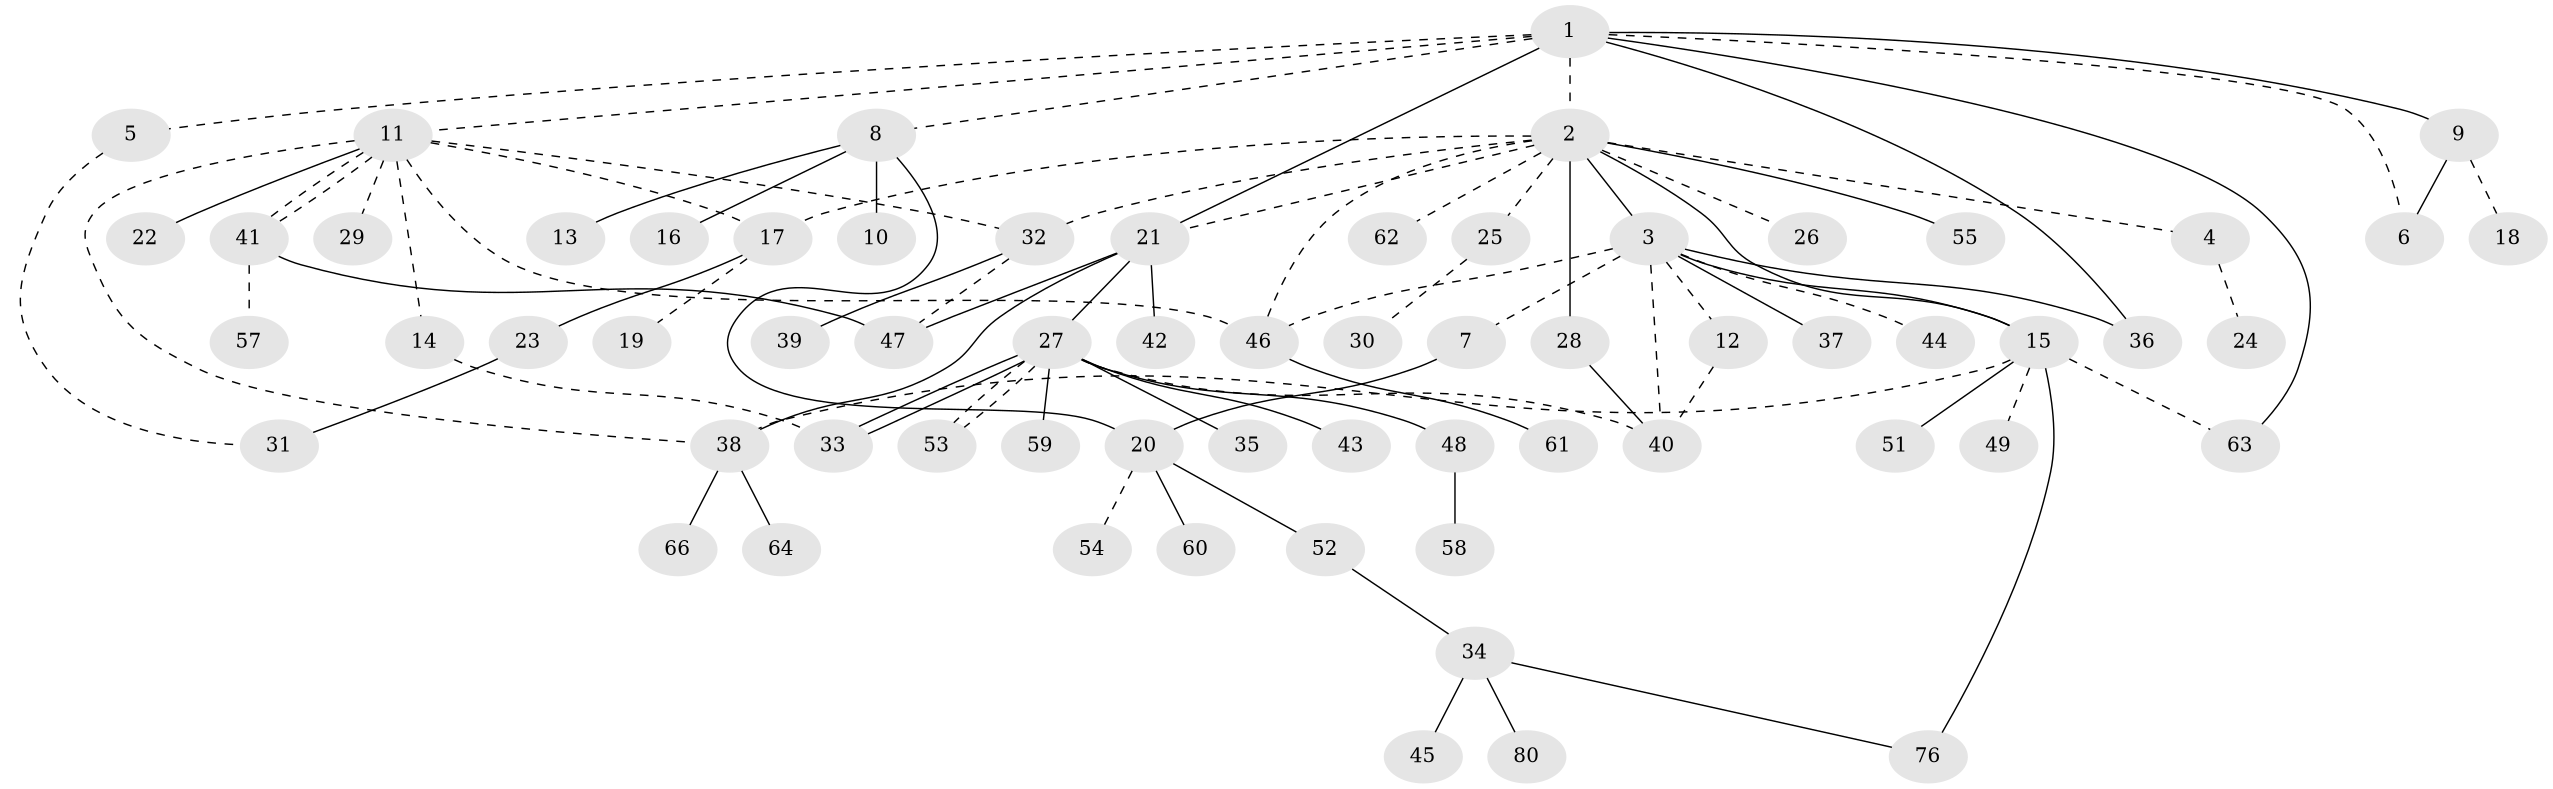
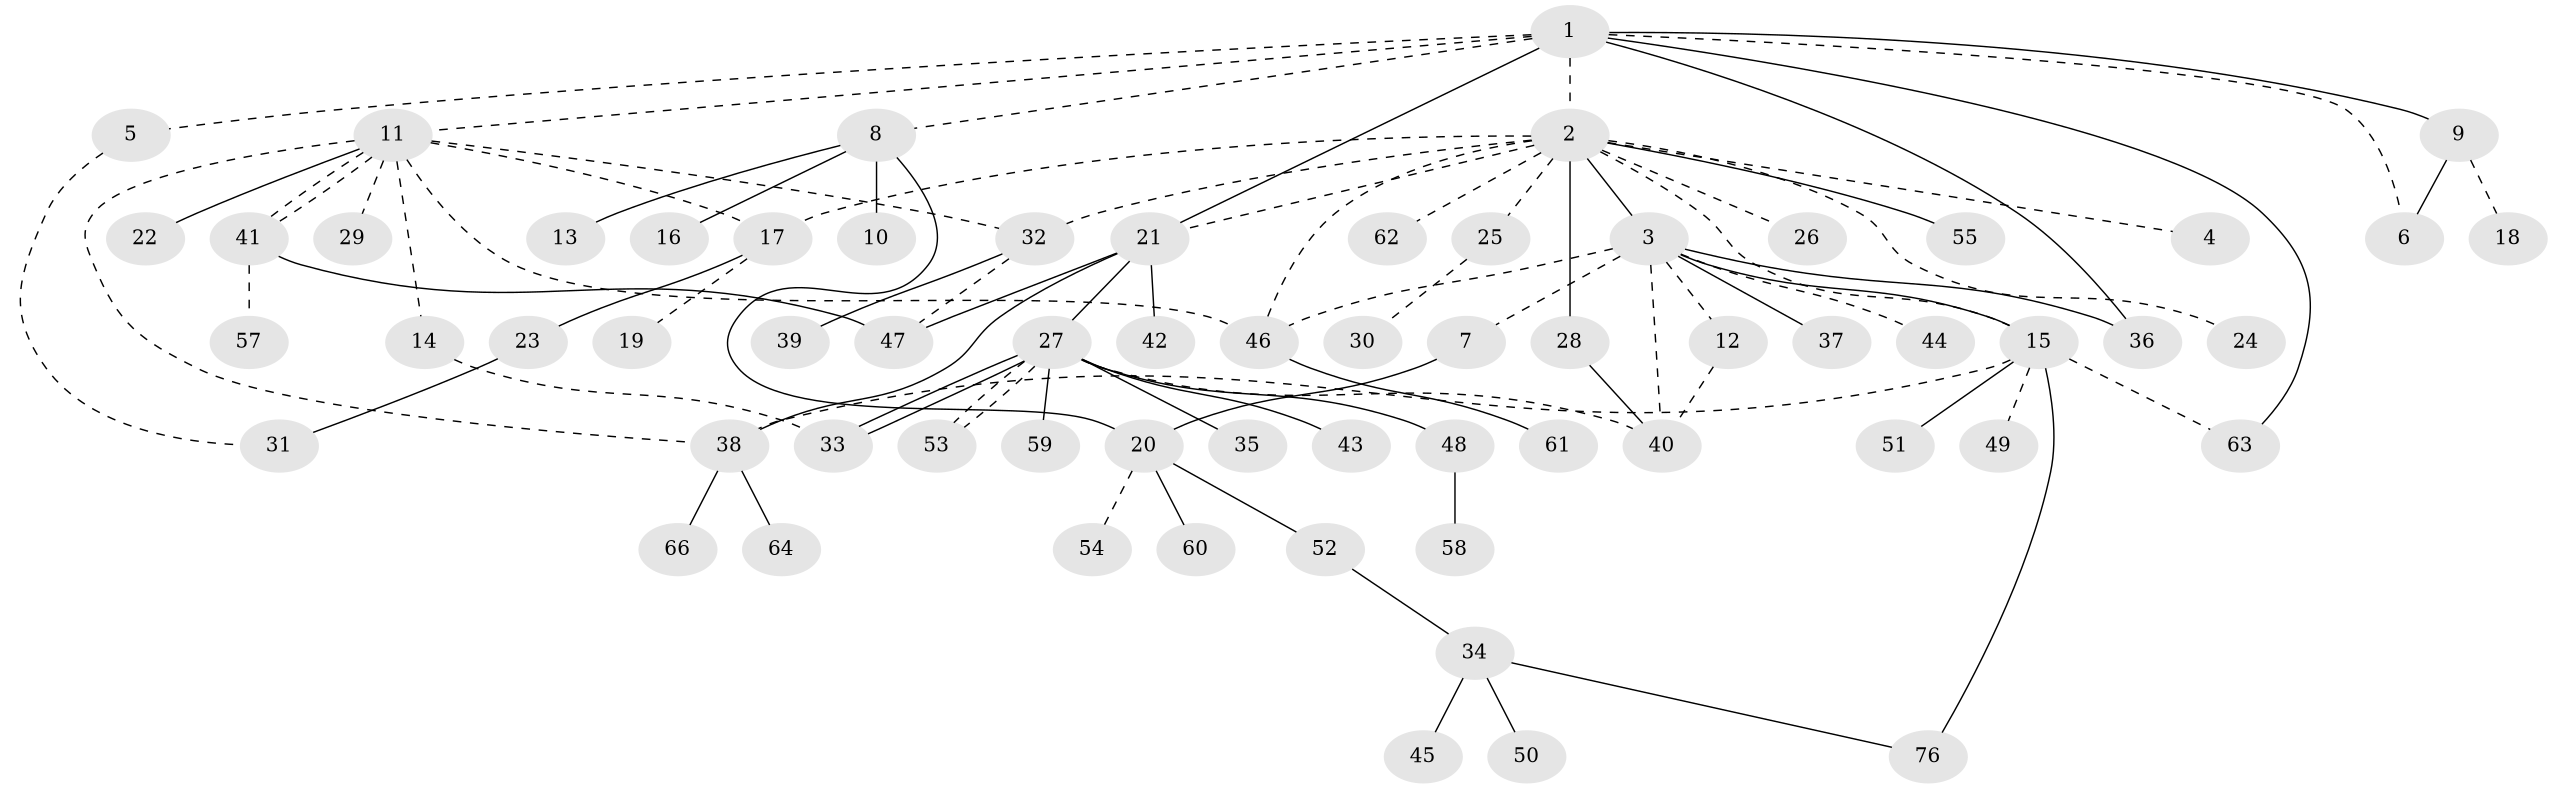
edge "2" -- "15": style solid -> dashed
edge "4" -- "24": now "2" -- "24"
node "80": label "80" -> "50"
